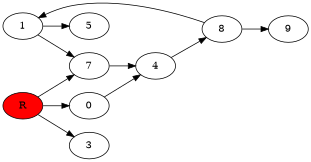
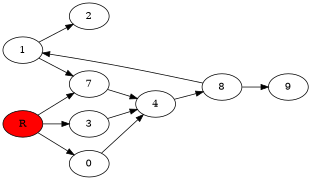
node "5": label "5" -> "2"
edge "3" -> "4": added
